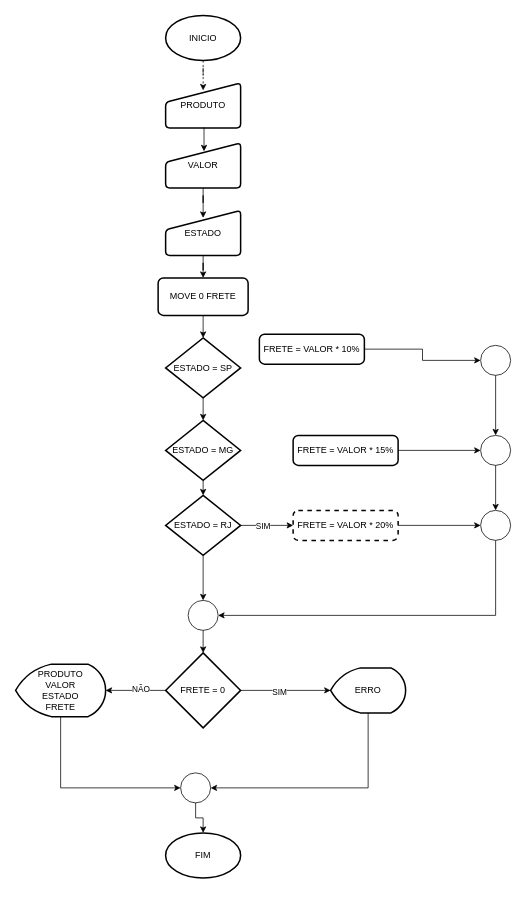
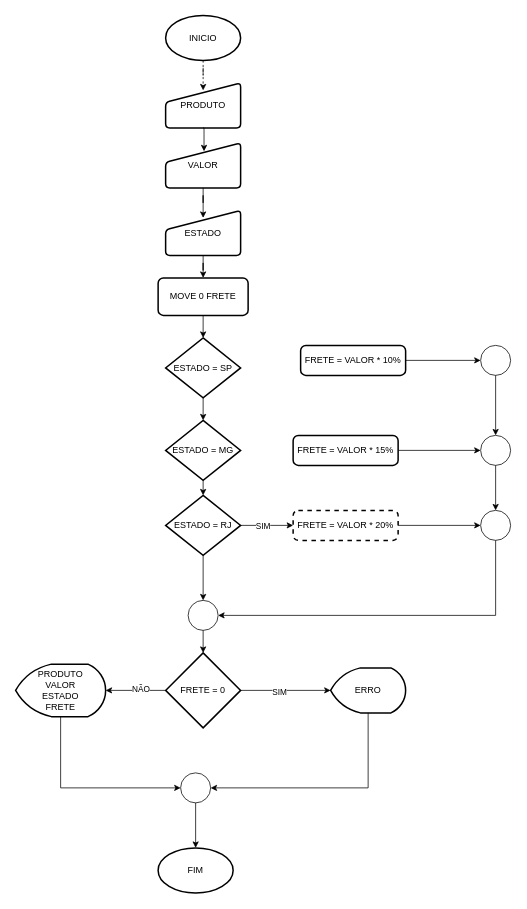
node "FRETE = VALOR * 10%": moved (312, 349) -> (353, 360)
node "FIM": moved (203, 855) -> (195, 870)
